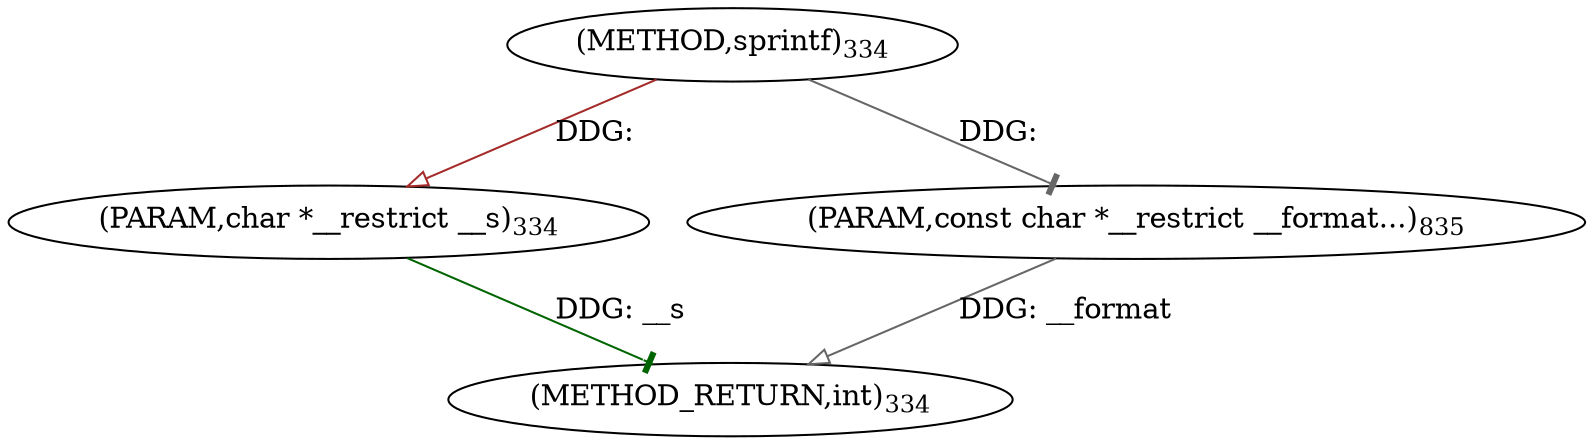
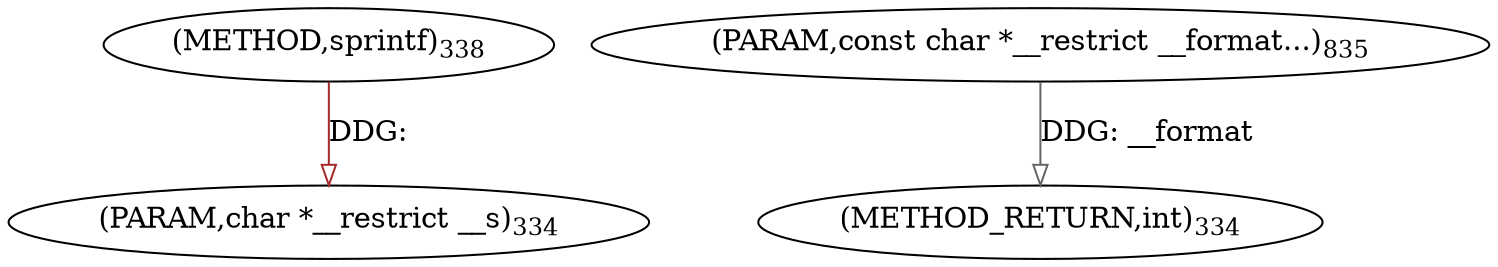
node "(METHOD,sprintf)": text "334" -> "338"
edge "(METHOD,sprintf)" -> "(PARAM,const char *__restrict __format...)": removed, label "DDG:"
edge "(PARAM,char *__restrict __s)" -> "(METHOD_RETURN,int)": removed, label "DDG: __s"
